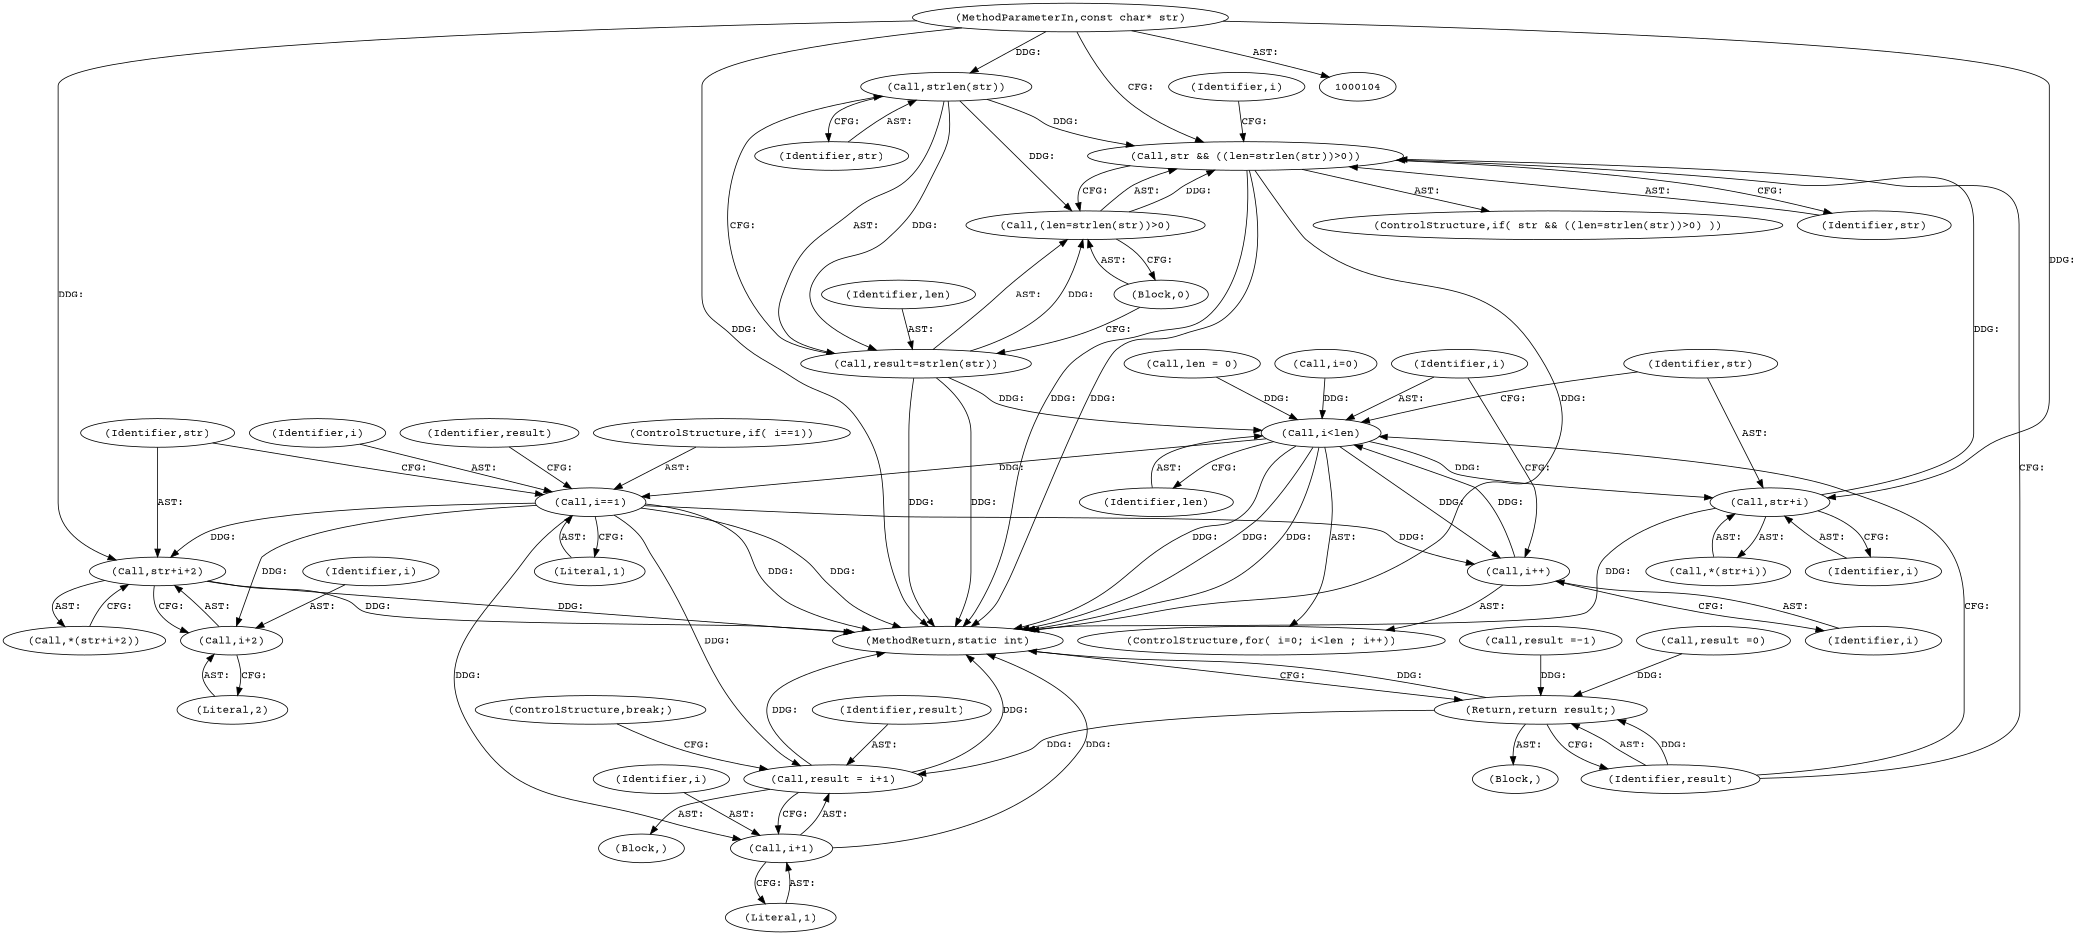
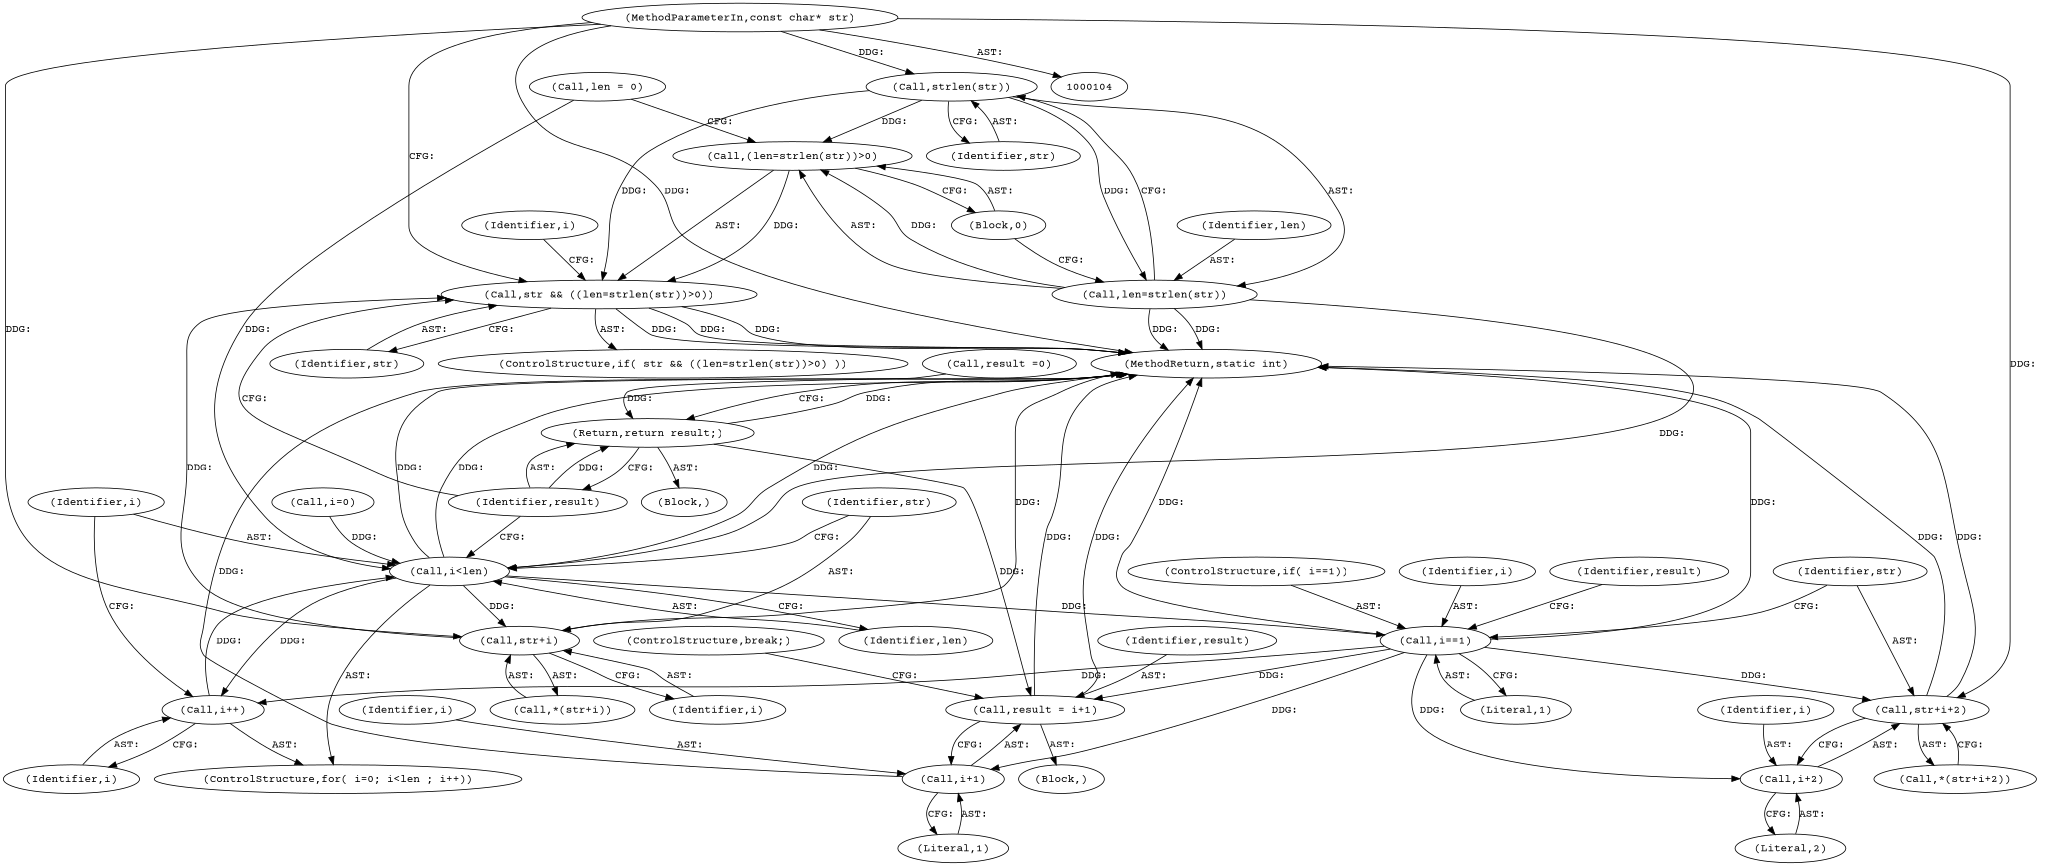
edge "(Call,str && ((len=strlen(str))>0))" -> "(Call,(len=strlen(str))>0)": now "(Call,len = 0)" -> "(Call,(len=strlen(str))>0)"
node "(Call,result=strlen(str))": label "(Call,result=strlen(str))" -> "(Call,len=strlen(str))"
node "(Call,result =-1)": removed
